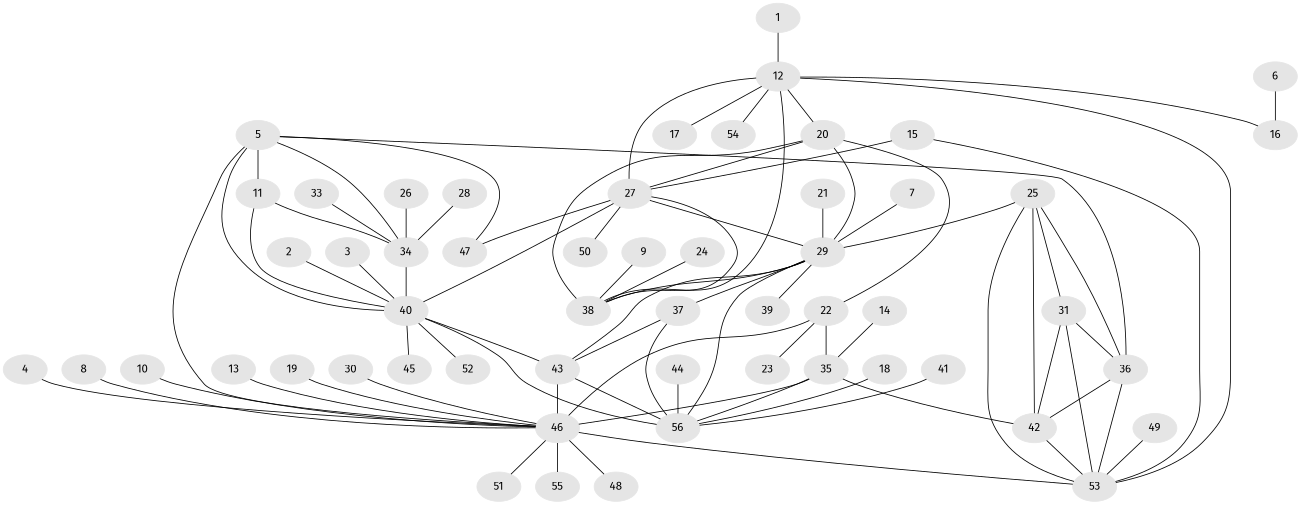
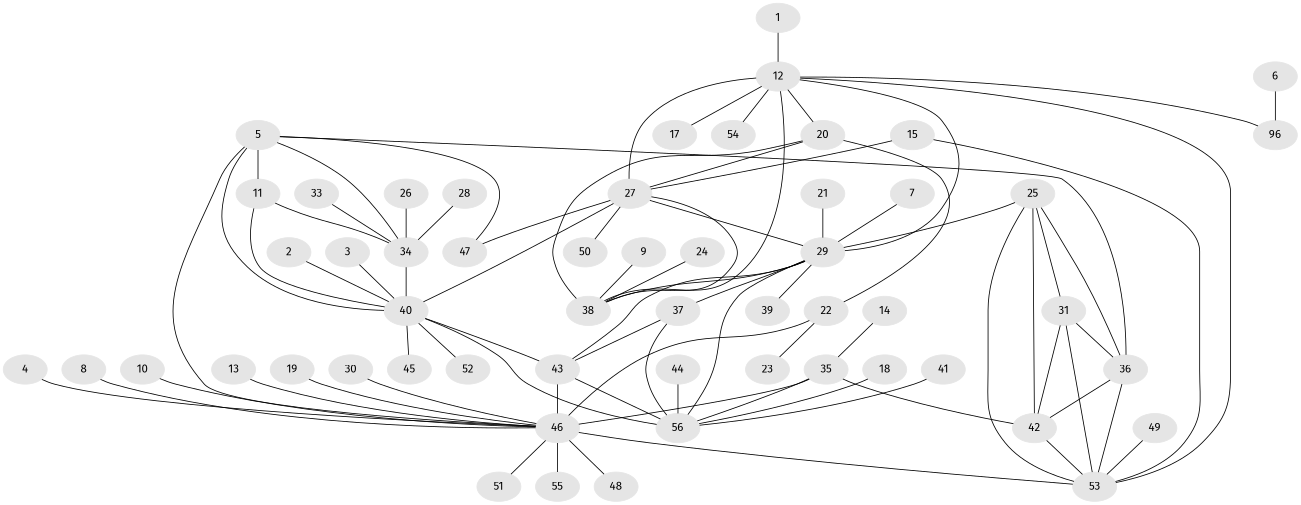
node "16": label "16" -> "96"
edge "20" -- "29": now "12" -- "29"
edge "22" -- "35": removed
